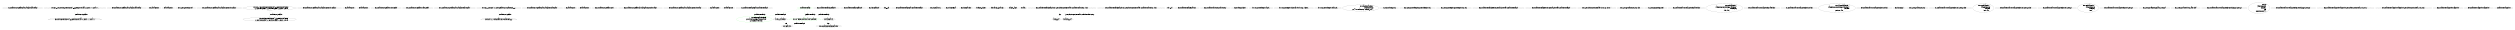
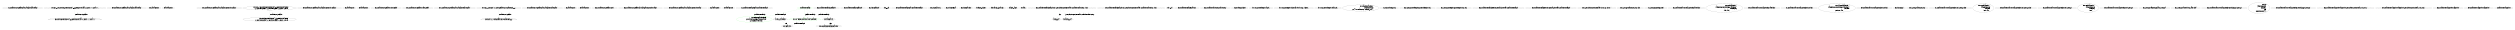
node "Entry System.Type.ToDescriptorKind()": removed
edge "Entry CommandLine.Text.Example.Equals(object)" -> "return base.Equals(obj);": reversed
